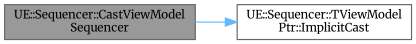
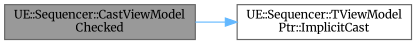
node "UE::Sequencer::CastViewModel Sequencer": label "UE::Sequencer::CastViewModel Sequencer" -> "UE::Sequencer::CastViewModel Checked"
